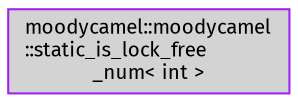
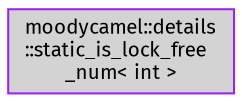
node "moodycamel::moodycamel ::static_is_lock_free _num< int >": label "moodycamel::moodycamel ::static_is_lock_free _num< int >" -> "moodycamel::details ::static_is_lock_free _num< int >"
